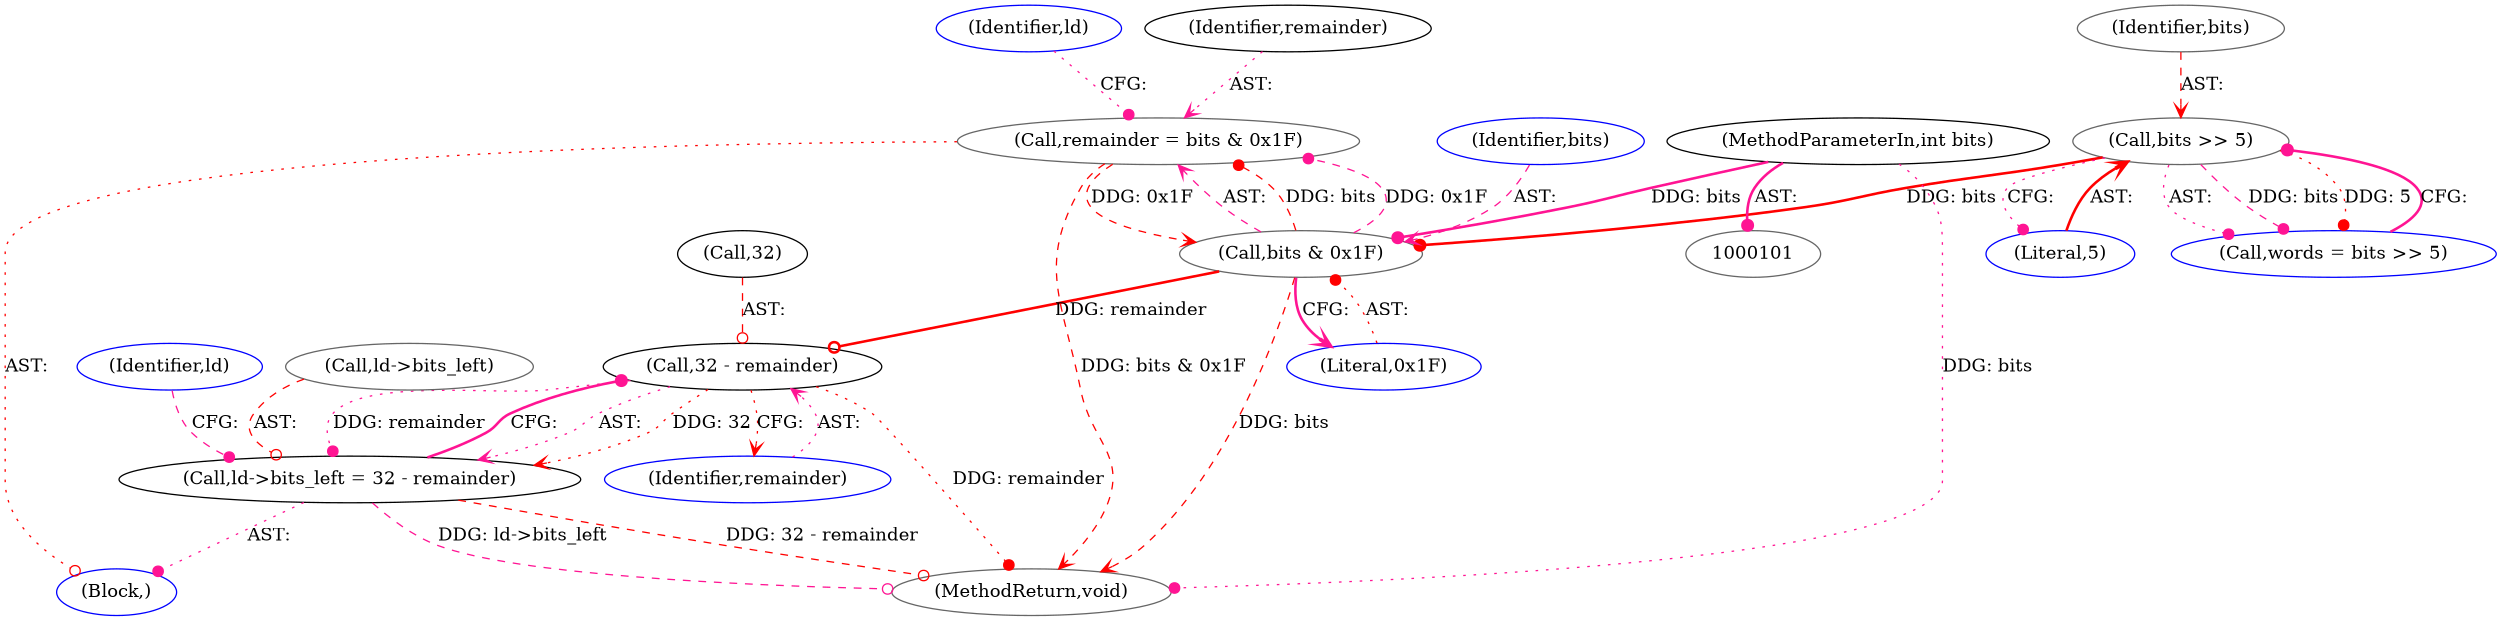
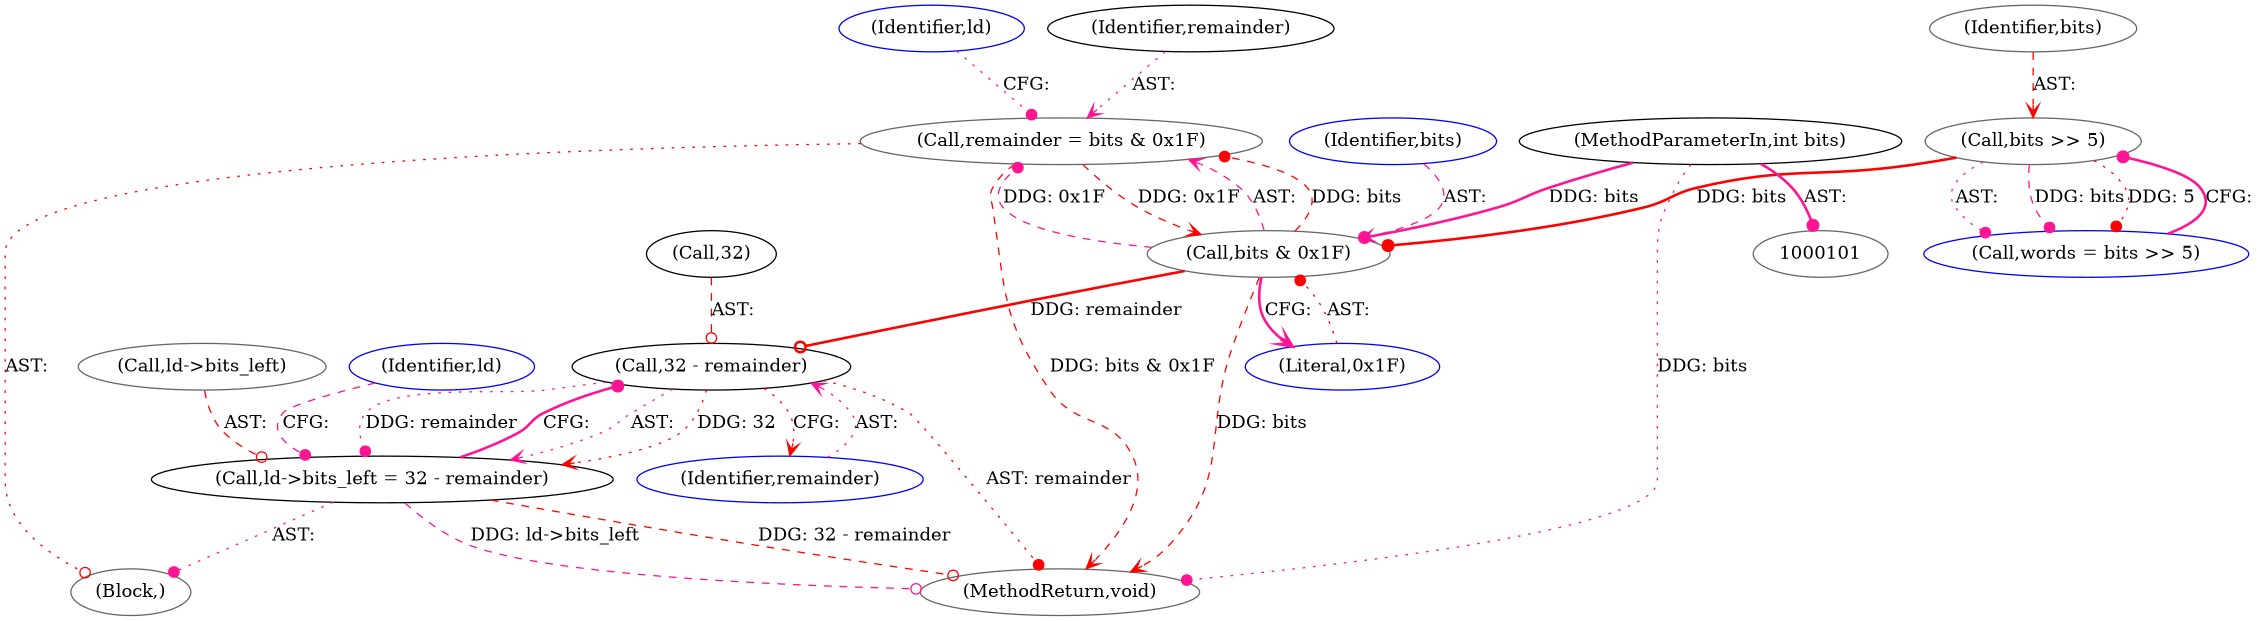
node "(Literal,5)": removed
edge "(Call,32 - remainder)" -> "(MethodReturn,void)": label "DDG: remainder" -> "AST: remainder"
node "(Block,)": color blue -> gray40
